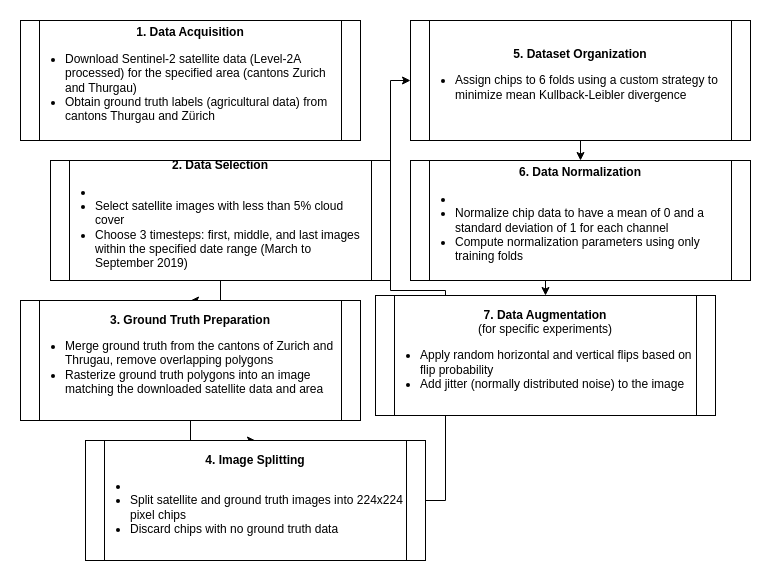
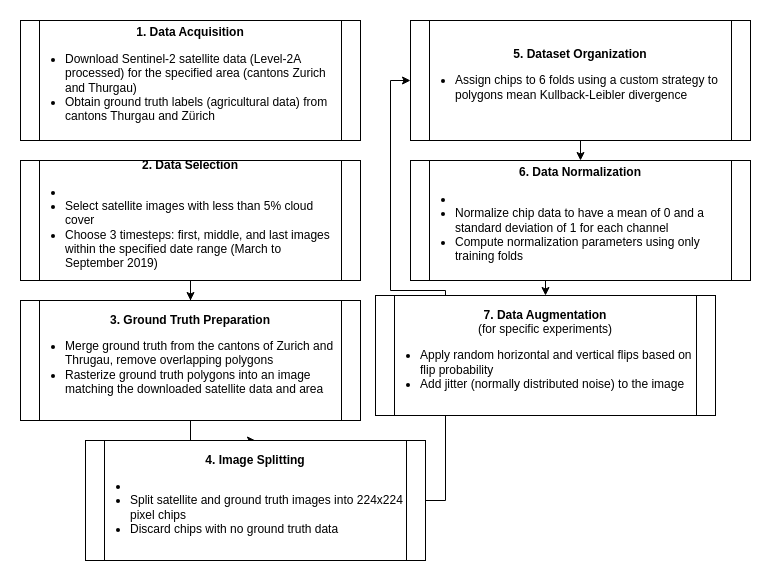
node "5. Dataset Organization Assign chips to 6 folds using a custom strategy to minimize mean Kullback-Leibler divergence": label "5. Dataset Organization Assign chips to 6 folds using a custom strategy to minimize mean Kullback-Leibler divergence" -> "5. Dataset Organization Assign chips to 6 folds using a custom strategy to polygons mean Kullback-Leibler divergence"
node "2. Data Selection Select satellite images with less than 5% cloud cover Choose 3 timesteps: first, middle, and last images within the specified date range (March to September 2019)": moved (221, 221) -> (191, 221)
